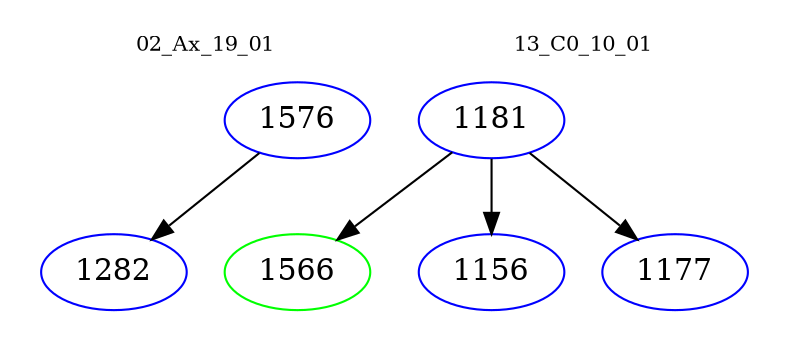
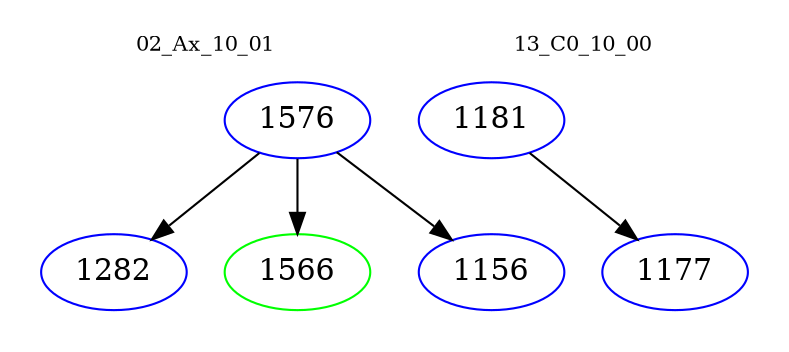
cluster "02_Ax_19_01": label "02_Ax_19_01" -> "02_Ax_10_01"
cluster "13_C0_10_01": label "13_C0_10_01" -> "13_C0_10_00"
edge "1181" -> "1566": now "1576" -> "1566"
edge "1181" -> "1156": now "1576" -> "1156"
